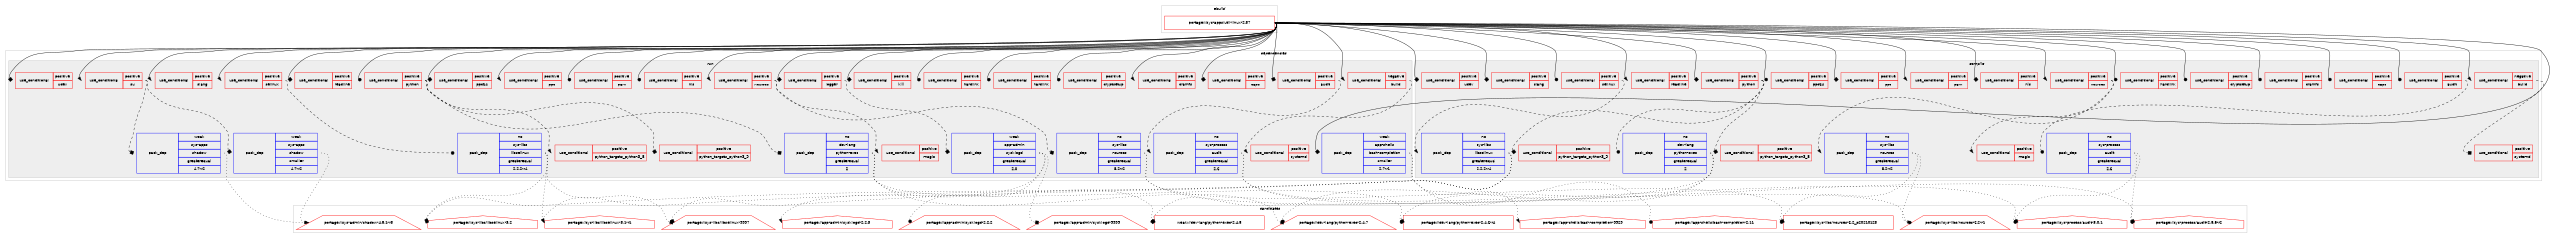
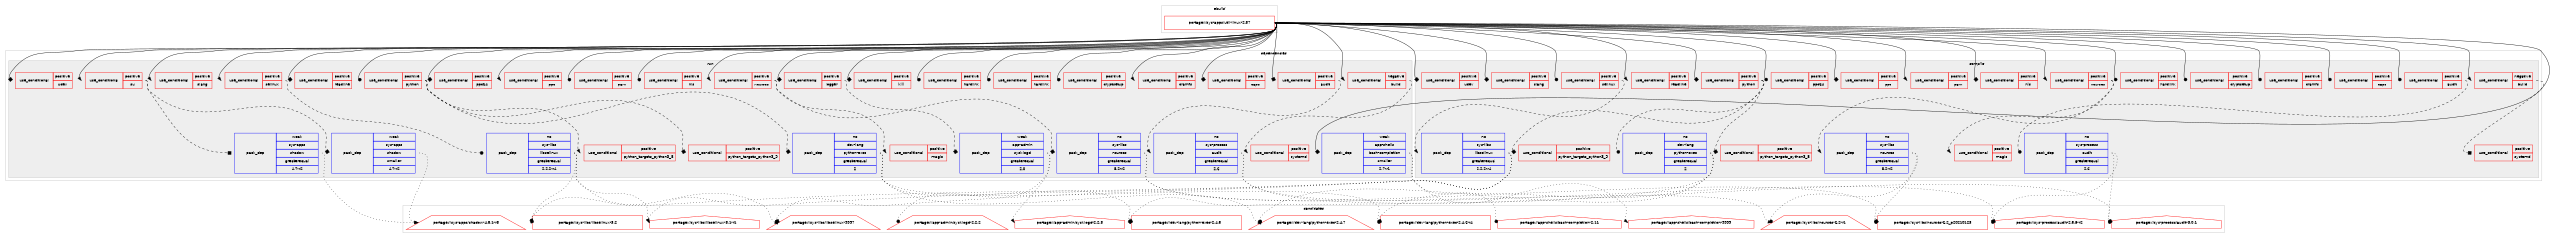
node "portage://sys-admin/shadow-4.8.1-r3": label "portage://sys-admin/shadow-4.8.1-r3" -> "portage://sys-apps/shadow-4.8.1-r3"
node "portage://sys-libs/libselinux-3.2": shape house -> box
node "portage://app-admin/sysklogd-9999": removed
node "weak://dev-lang/python-exec-2.4.8": label "weak://dev-lang/python-exec-2.4.8" -> "portage://dev-lang/python-exec-2.4.8"
node "portage://app-shells/bash-completion-9929": label "portage://app-shells/bash-completion-9929" -> "portage://app-shells/bash-completion-9999"
